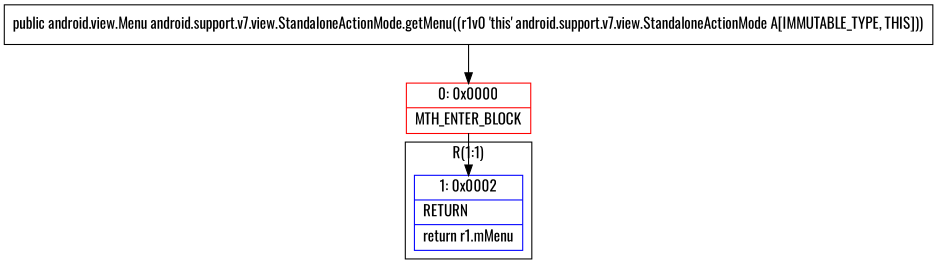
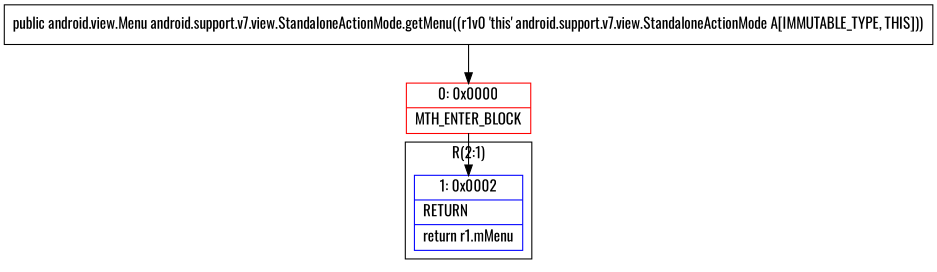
cluster "R(1:1)": label "R(1:1)" -> "R(2:1)"
